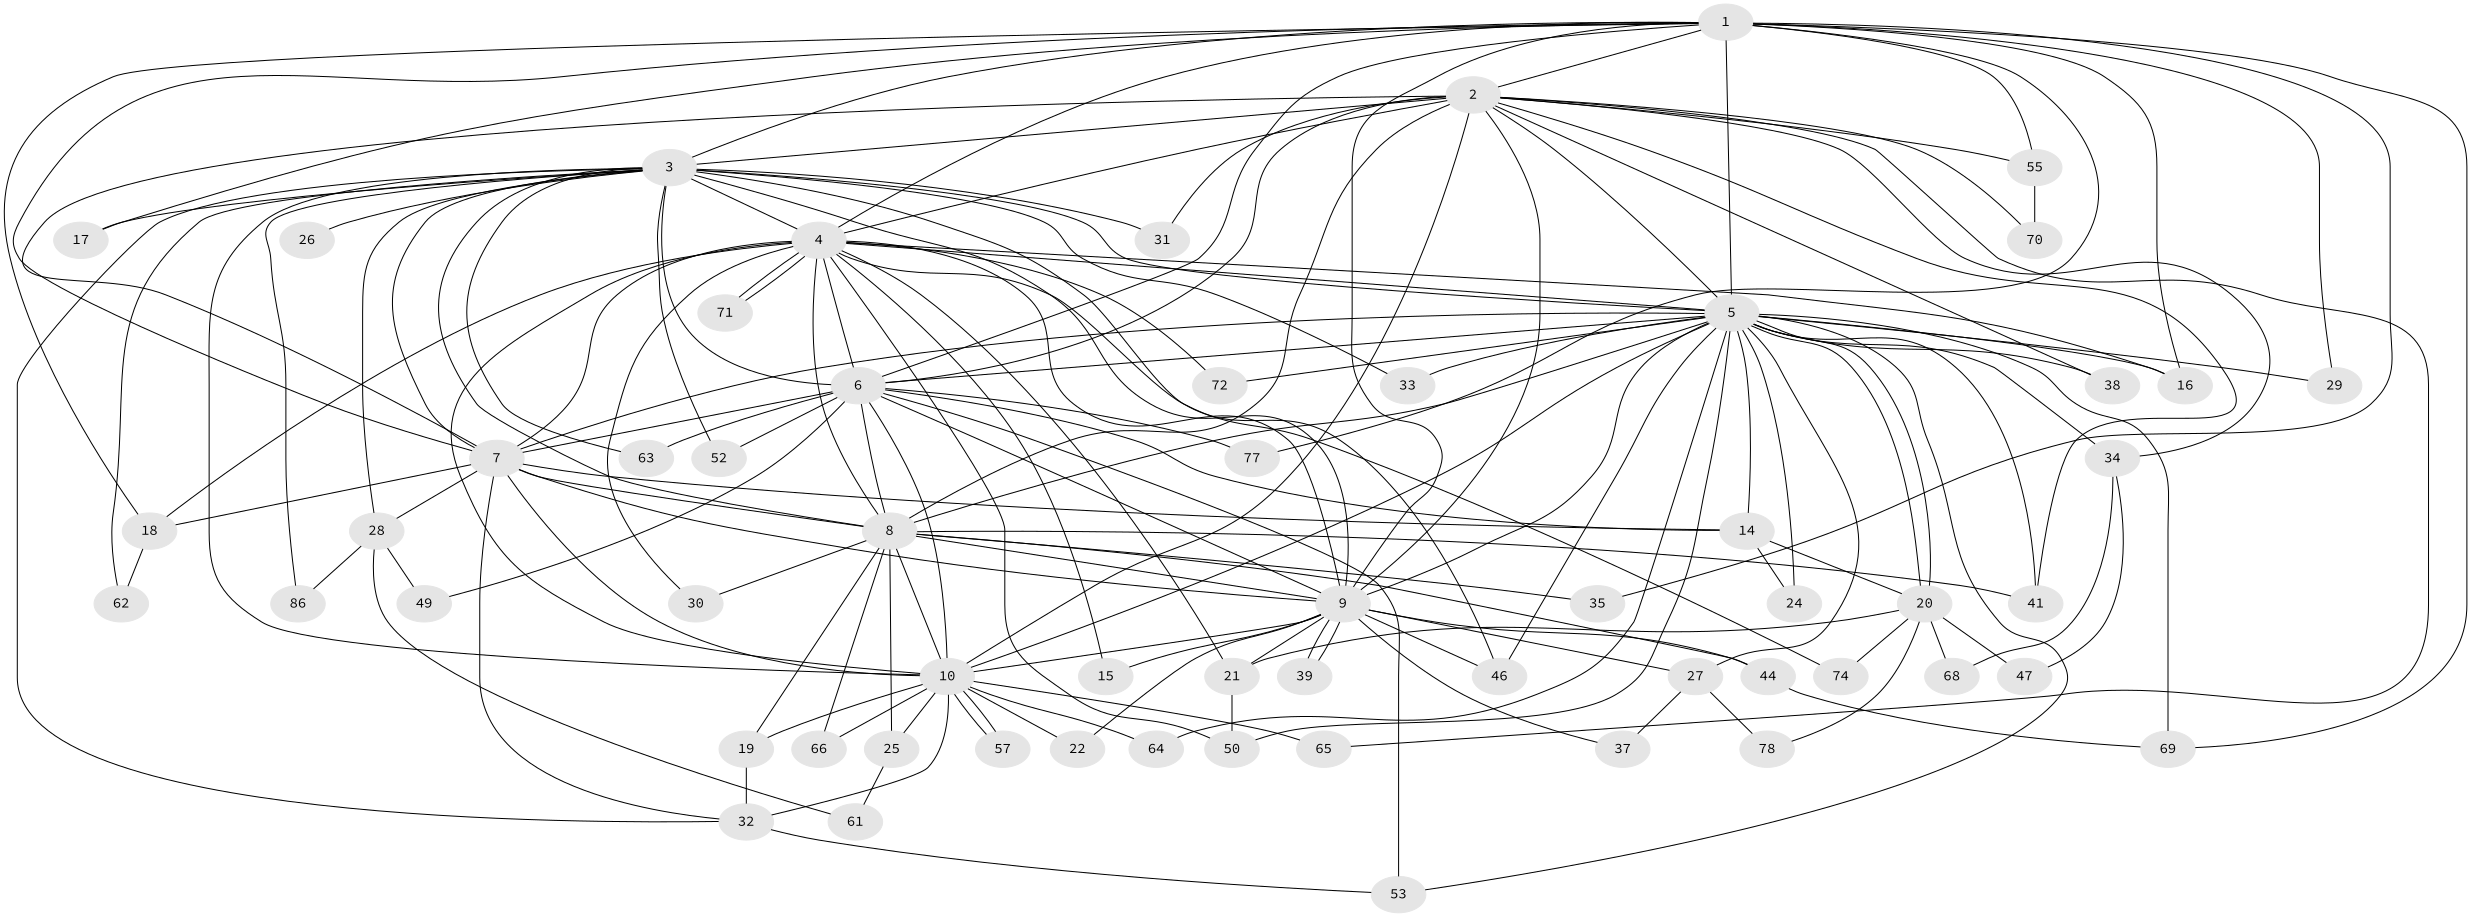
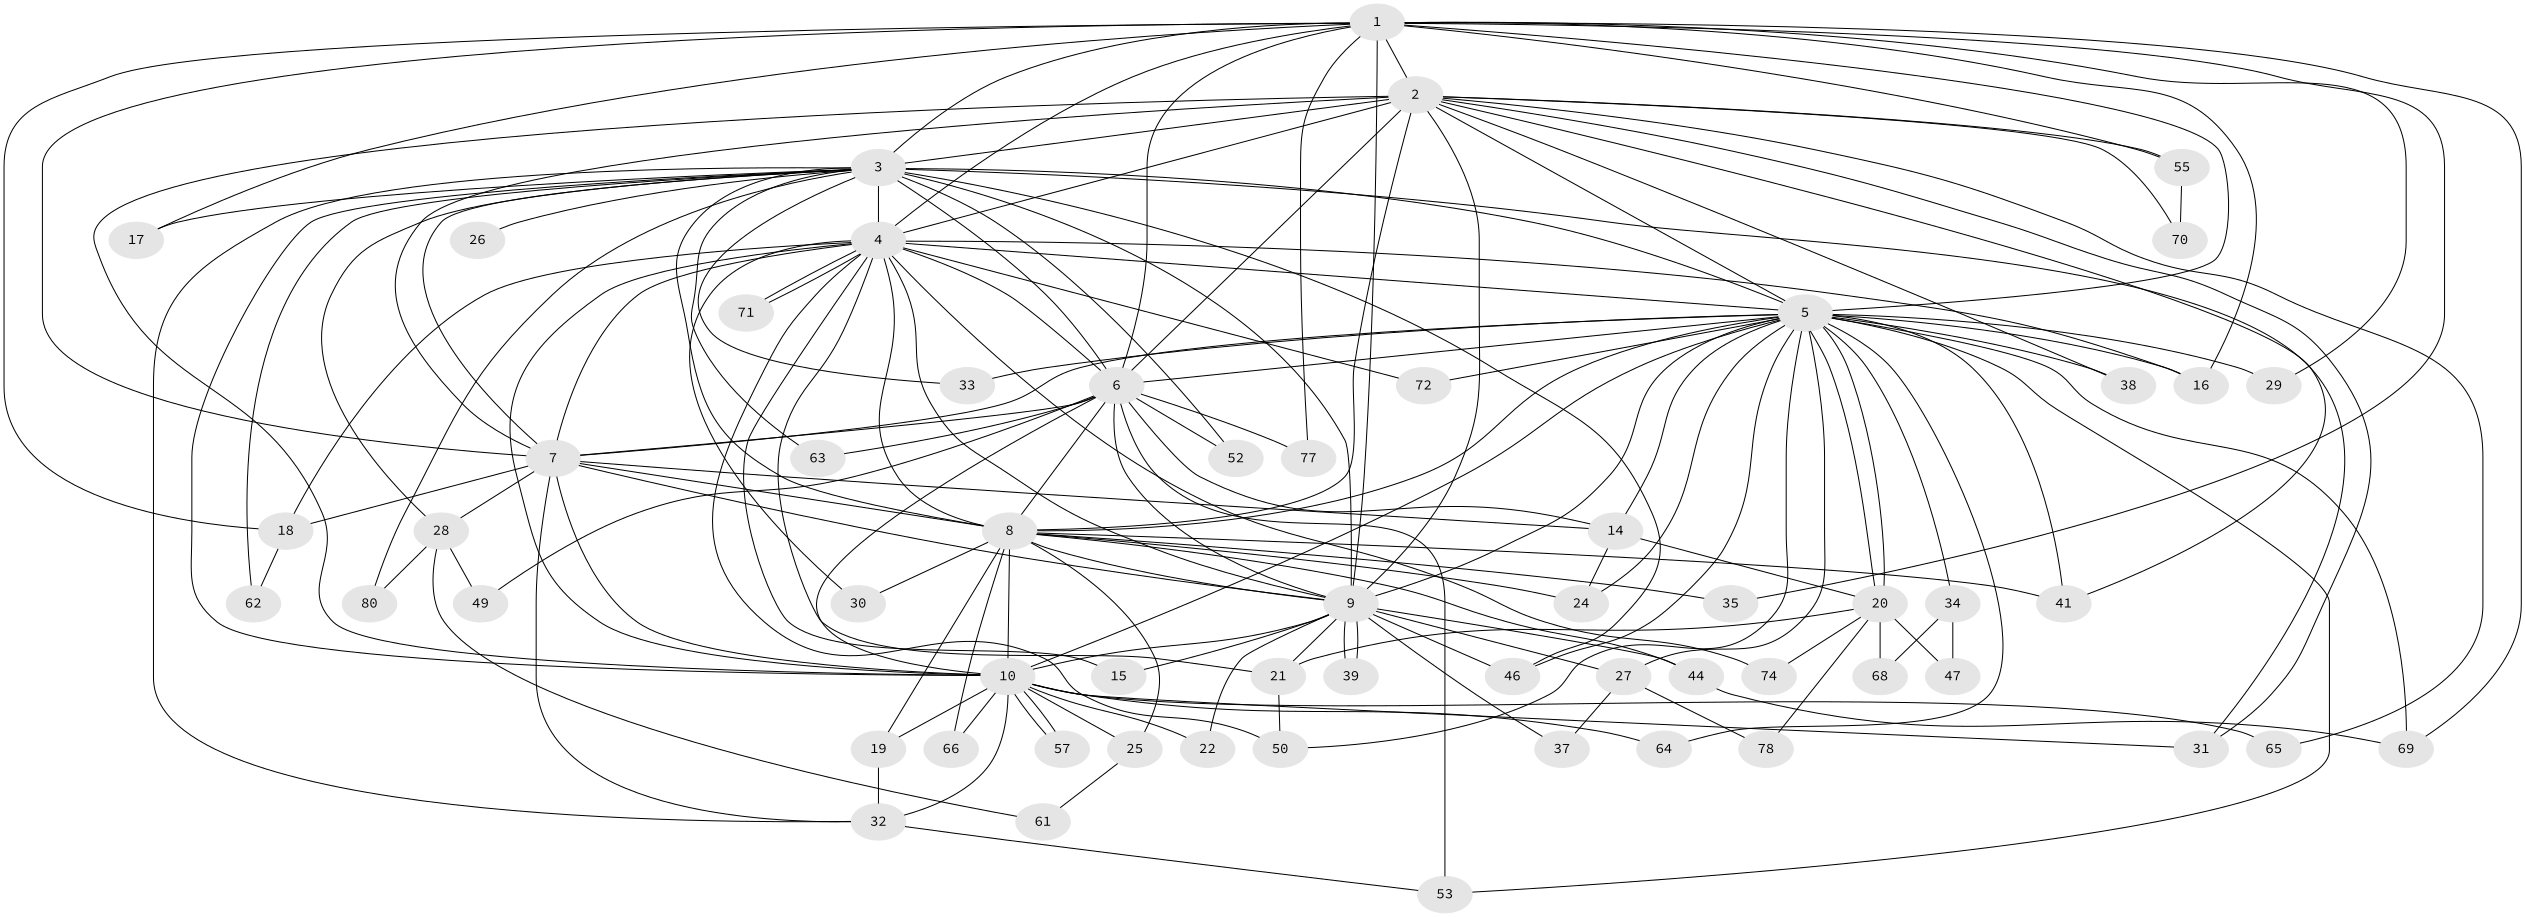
edge "2" -- "34": removed
edge "8" -- "24": added
node "86": label "86" -> "80"
edge "10" -- "31": added
